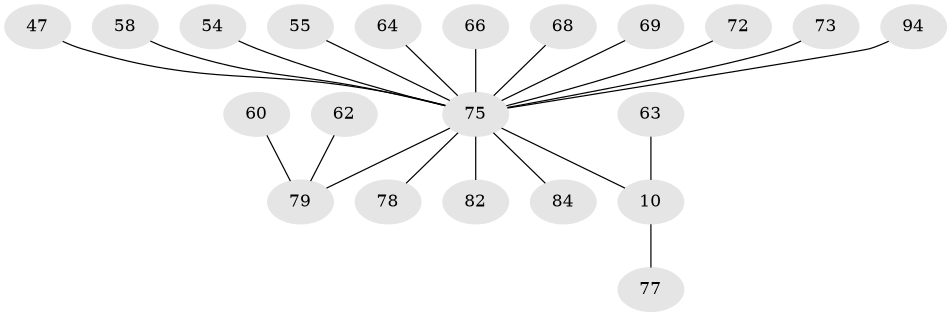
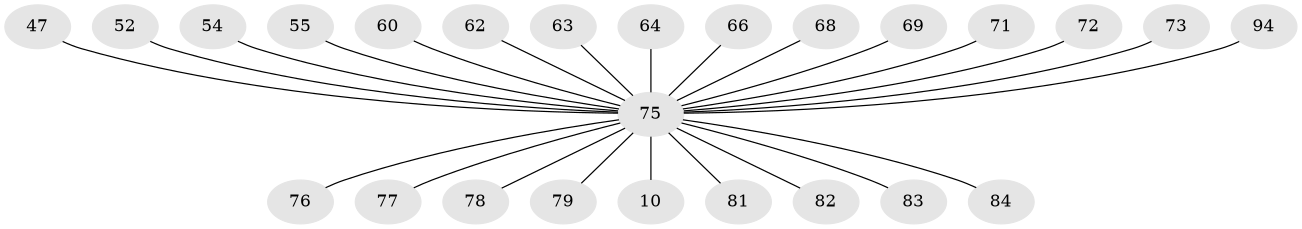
node "58": label "58" -> "52"
node "71": added
edge "60" -- "79": now "60" -- "75"
edge "62" -- "79": now "62" -- "75"
edge "63" -- "10": now "63" -- "75"
node "76": added
node "81": added
node "83": added
edge "10" -- "77": now "75" -- "77"
